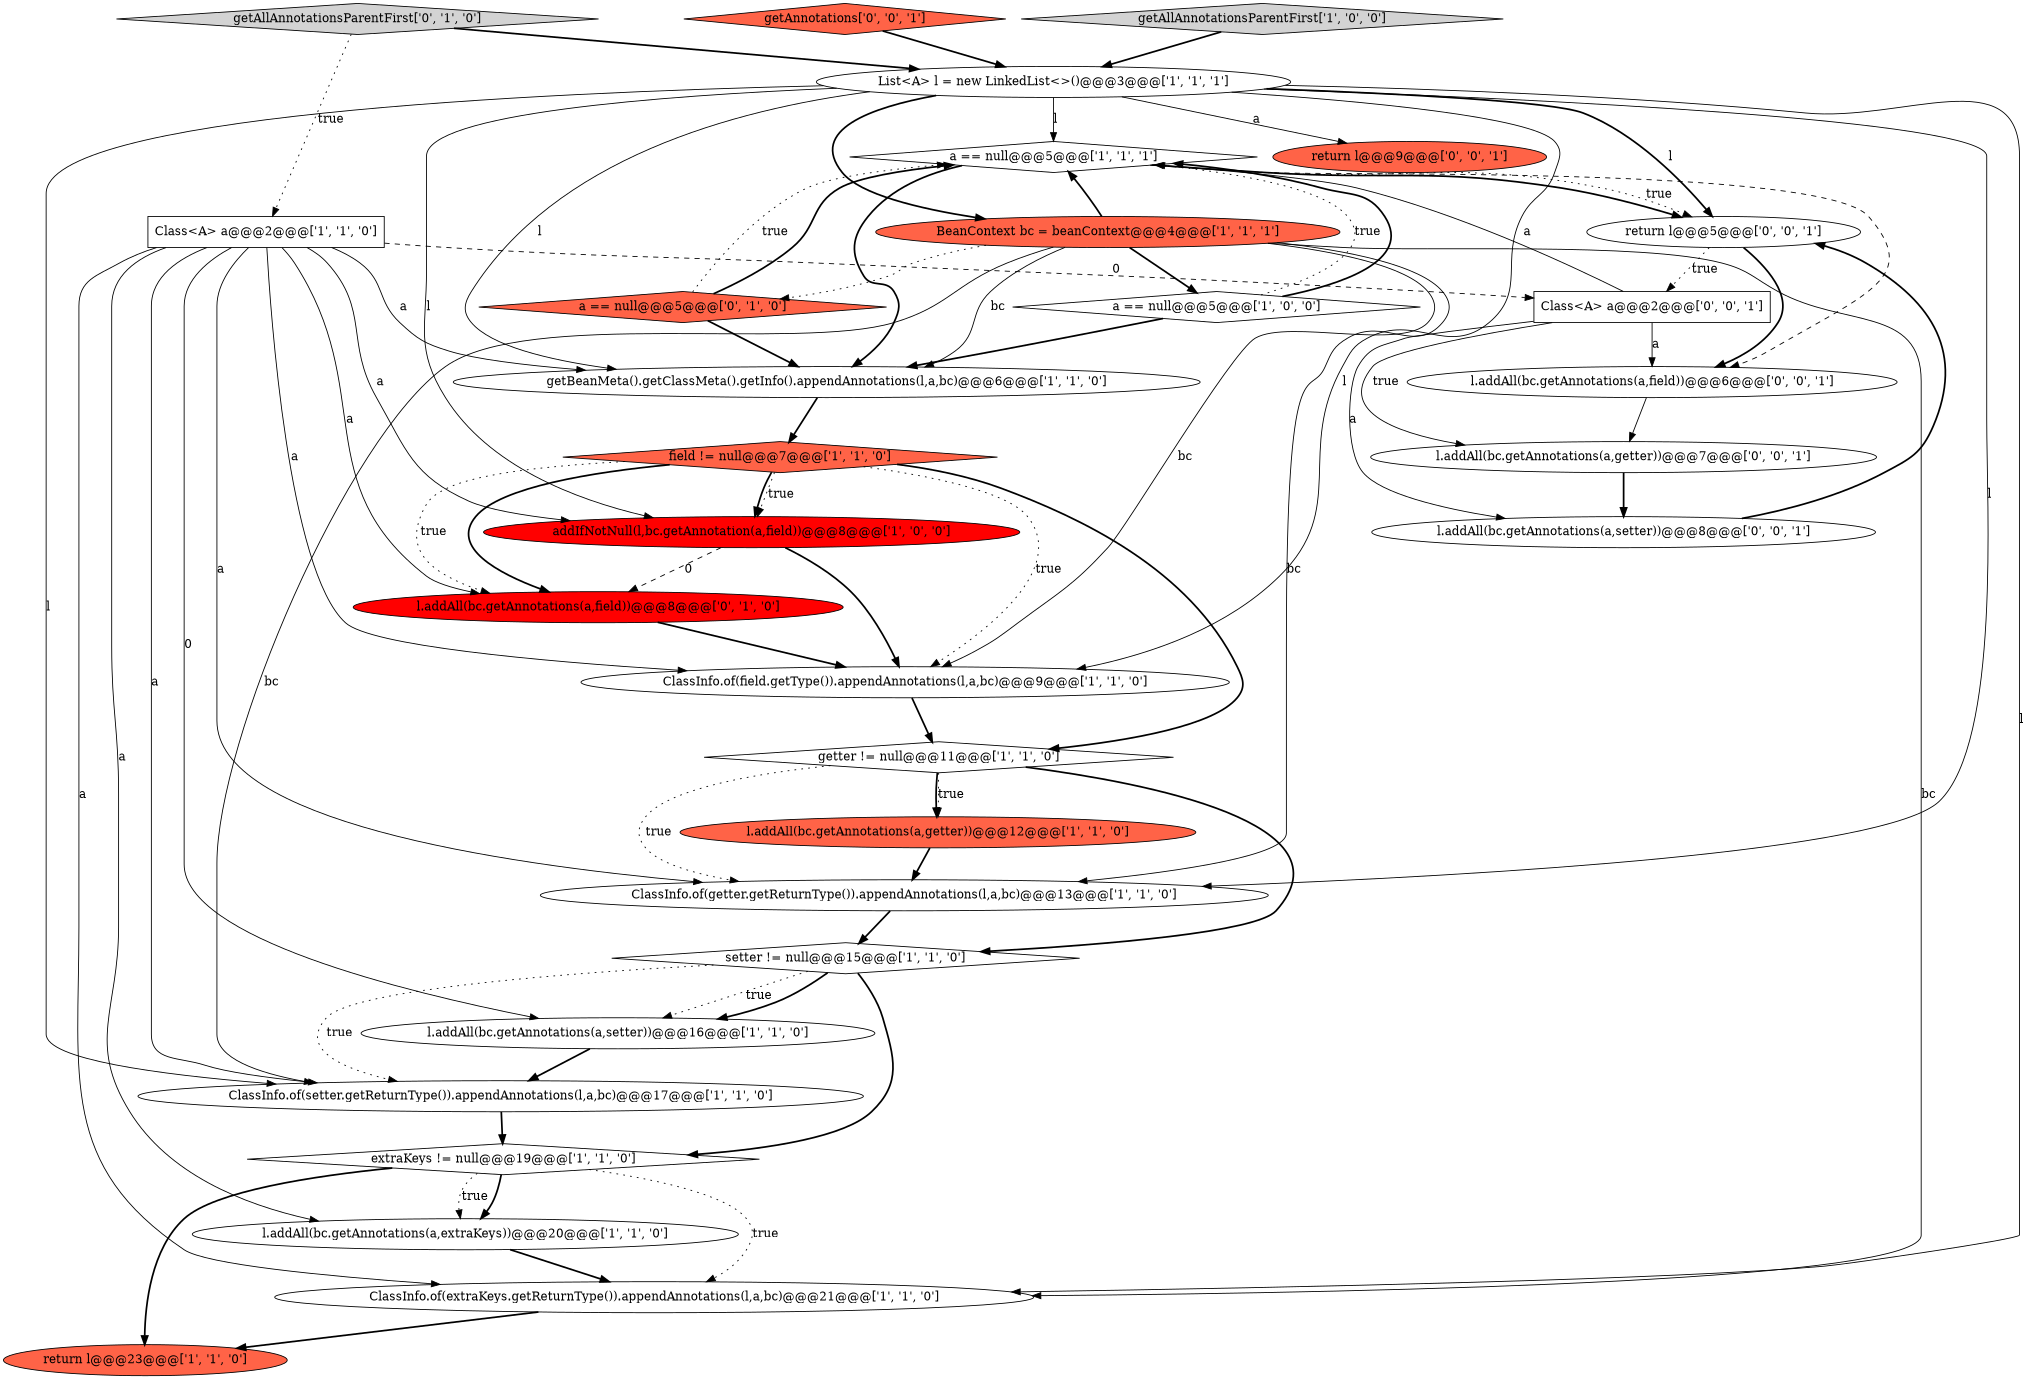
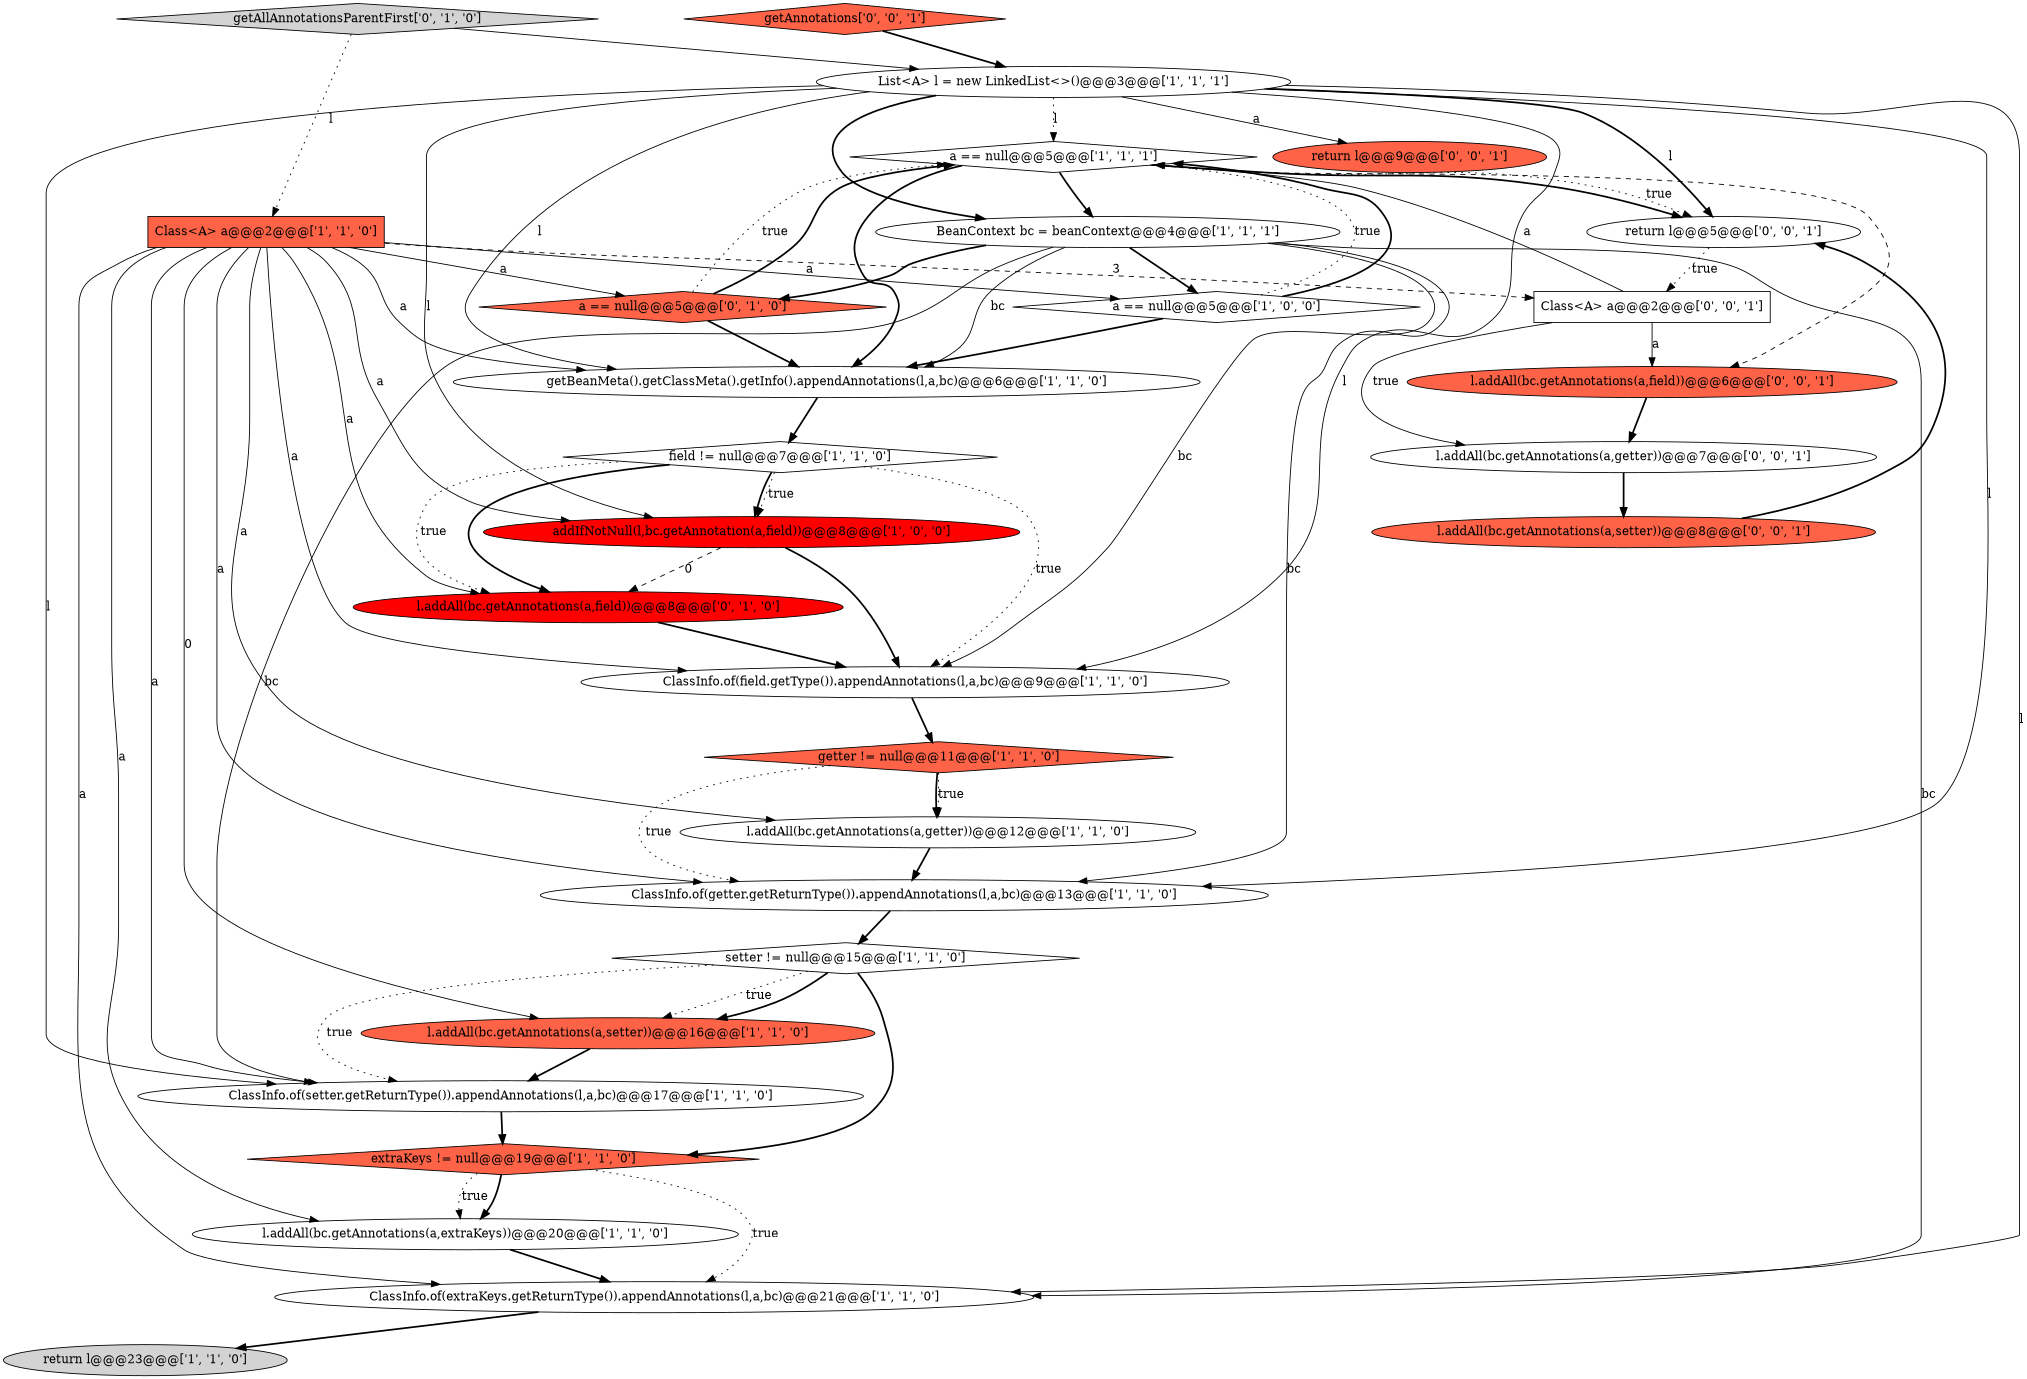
node "getAllAnnotationsParentFirst['1', '0', '0']": removed
edge "getAllAnnotationsParentFirst['0', '1', '0']" -> "List<A> l = new LinkedList<>()@@@3@@@['1', '1', '1']": style bold -> solid
edge "List<A> l = new LinkedList<>()@@@3@@@['1', '1', '1']" -> "a == null@@@5@@@['1', '1', '1']": style solid -> dotted
edge "getAllAnnotationsParentFirst['0', '1', '0']" -> "Class<A> a@@@2@@@['1', '1', '0']": label "true" -> "l"
edge "BeanContext bc = beanContext@@@4@@@['1', '1', '1']" -> "a == null@@@5@@@['1', '1', '1']": reversed
node "Class<A> a@@@2@@@['1', '1', '0']": fillcolor white -> tomato
node "BeanContext bc = beanContext@@@4@@@['1', '1', '1']": fillcolor tomato -> white
edge "Class<A> a@@@2@@@['1', '1', '0']" -> "a == null@@@5@@@['0', '1', '0']": added, label "a"
edge "Class<A> a@@@2@@@['1', '1', '0']" -> "Class<A> a@@@2@@@['0', '0', '1']": label "0" -> "3"
edge "Class<A> a@@@2@@@['1', '1', '0']" -> "a == null@@@5@@@['1', '0', '0']": added, label "a"
edge "BeanContext bc = beanContext@@@4@@@['1', '1', '1']" -> "a == null@@@5@@@['0', '1', '0']": style dotted -> bold
edge "return l@@@5@@@['0', '0', '1']" -> "l.addAll(bc.getAnnotations(a,field))@@@6@@@['0', '0', '1']": removed
node "l.addAll(bc.getAnnotations(a,field))@@@6@@@['0', '0', '1']": fillcolor white -> tomato
edge "Class<A> a@@@2@@@['0', '0', '1']" -> "l.addAll(bc.getAnnotations(a,setter))@@@8@@@['0', '0', '1']": removed, label "a"
edge "l.addAll(bc.getAnnotations(a,field))@@@6@@@['0', '0', '1']" -> "l.addAll(bc.getAnnotations(a,getter))@@@7@@@['0', '0', '1']": style solid -> bold
node "field != null@@@7@@@['1', '1', '0']": fillcolor tomato -> white
node "l.addAll(bc.getAnnotations(a,setter))@@@8@@@['0', '0', '1']": fillcolor white -> tomato
edge "field != null@@@7@@@['1', '1', '0']" -> "getter != null@@@11@@@['1', '1', '0']": removed
edge "Class<A> a@@@2@@@['1', '1', '0']" -> "l.addAll(bc.getAnnotations(a,getter))@@@12@@@['1', '1', '0']": added, label "a"
node "getter != null@@@11@@@['1', '1', '0']": fillcolor white -> tomato
node "l.addAll(bc.getAnnotations(a,getter))@@@12@@@['1', '1', '0']": fillcolor tomato -> white
edge "getter != null@@@11@@@['1', '1', '0']" -> "setter != null@@@15@@@['1', '1', '0']": removed
node "l.addAll(bc.getAnnotations(a,setter))@@@16@@@['1', '1', '0']": fillcolor white -> tomato
node "extraKeys != null@@@19@@@['1', '1', '0']": fillcolor white -> tomato
edge "extraKeys != null@@@19@@@['1', '1', '0']" -> "return l@@@23@@@['1', '1', '0']": removed
node "return l@@@23@@@['1', '1', '0']": fillcolor tomato -> lightgray
